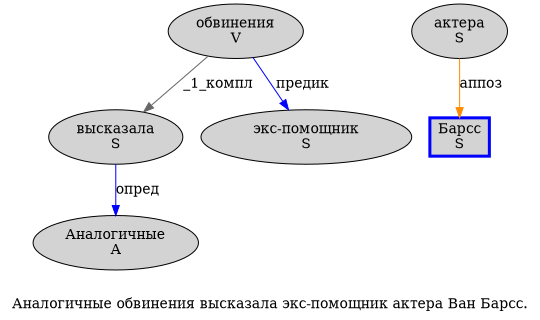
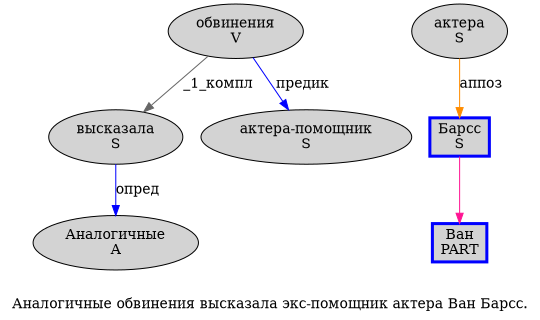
node "экс-помощник S": label "экс-помощник S" -> "актера-помощник S"
node "Ван PART": added
